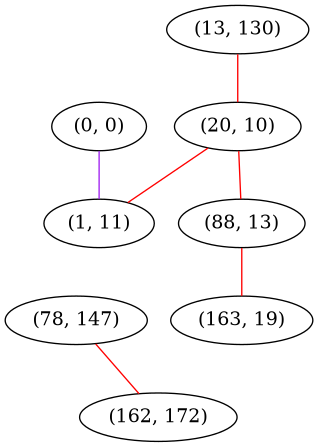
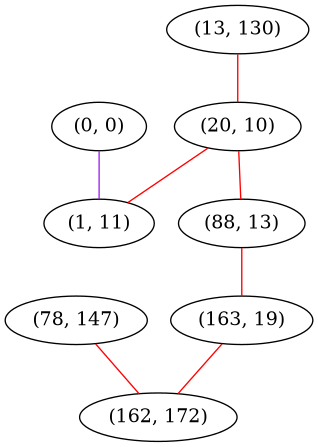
edge "(163, 19)" -- "(162, 172)": added
